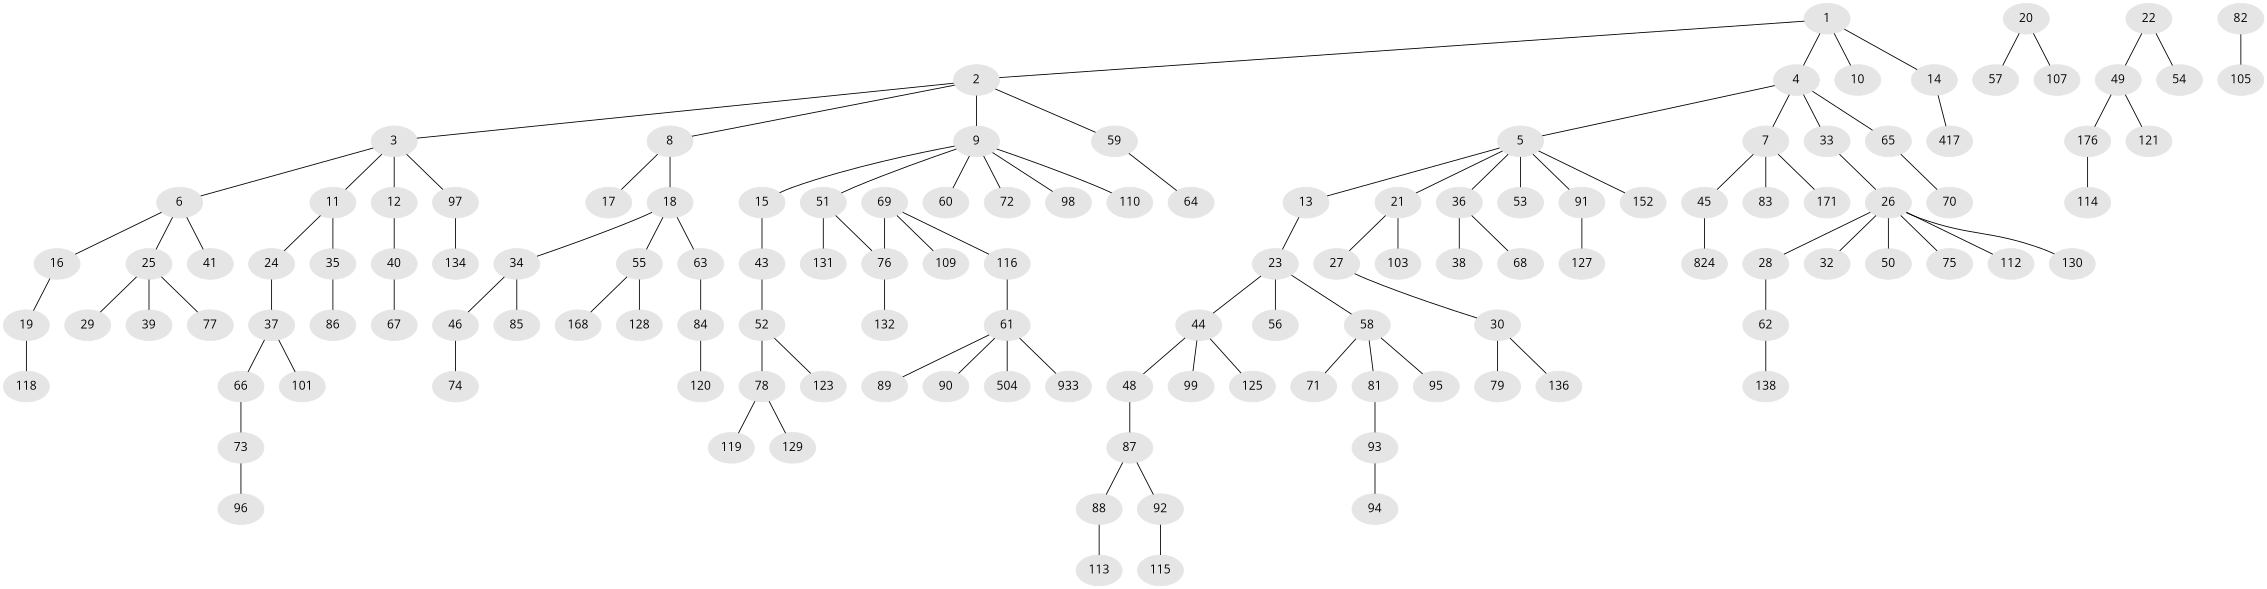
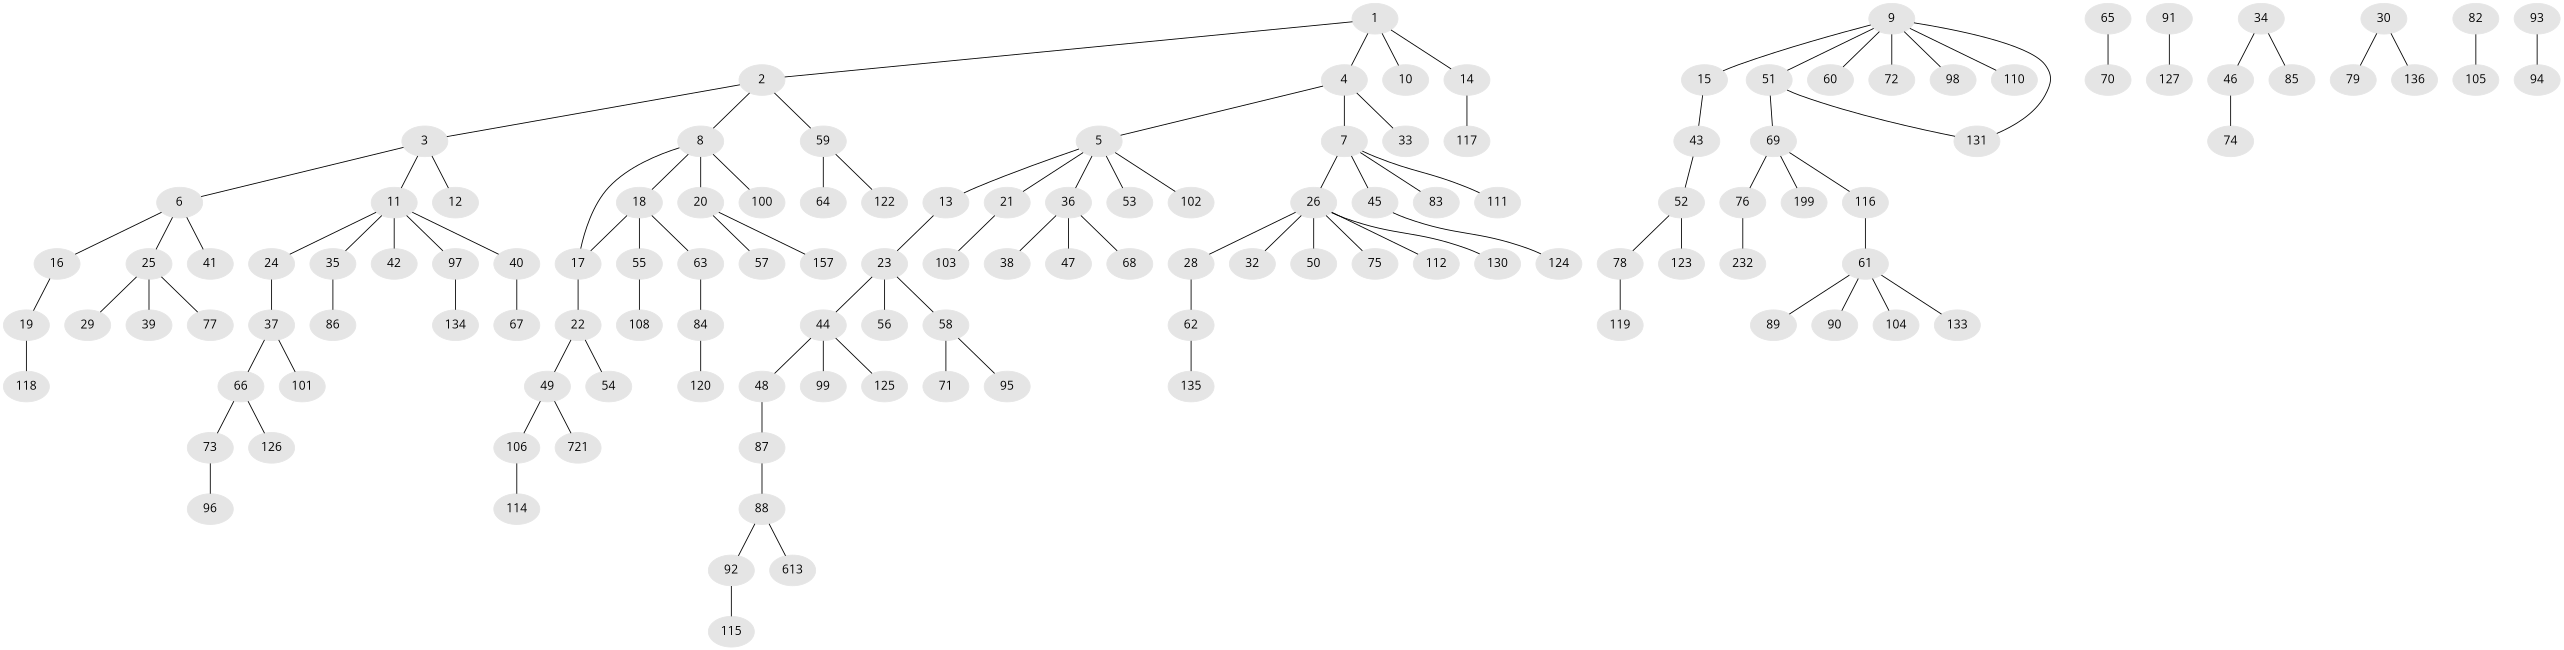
node "107": label "107" -> "157"
edge "2" -- "9": now "131" -- "9"
edge "4" -- "65": removed
node "417": label "417" -> "117"
node "176": label "176" -> "106"
node "121": label "121" -> "721"
edge "3" -- "97": now "11" -- "97"
edge "8" -- "20": added
edge "5" -- "91": removed
edge "33" -- "26": now "7" -- "26"
node "100": added
node "122": added
node "152": label "152" -> "102"
node "171": label "171" -> "111"
edge "12" -- "40": now "11" -- "40"
edge "51" -- "76": now "51" -- "69"
edge "18" -- "34": now "18" -- "17"
node "42": added
node "109": label "109" -> "199"
node "47": added
node "27": removed
node "824": label "824" -> "124"
edge "17" -- "22": added
node "168": label "168" -> "108"
node "128": removed
node "132": label "132" -> "232"
node "504": label "504" -> "104"
node "933": label "933" -> "133"
node "81": removed
node "138": label "138" -> "135"
node "126": added
node "129": removed
edge "87" -- "92": now "88" -- "92"
node "113": label "113" -> "613"
